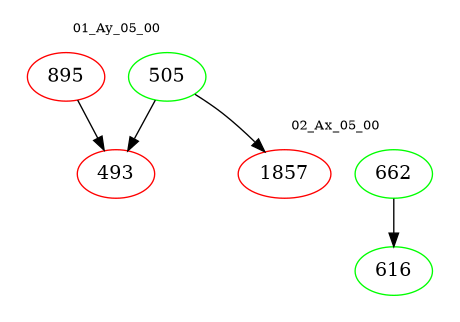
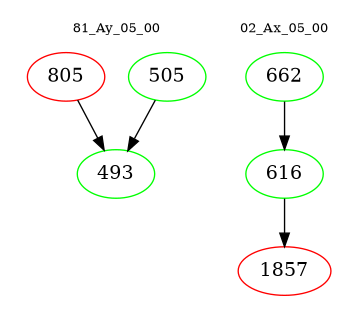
cluster "01_Ay_05_00": label "01_Ay_05_00" -> "81_Ay_05_00"
node "895": label "895" -> "805"
edge "505" -> "1857": now "616" -> "1857"
node "493": color red -> green
